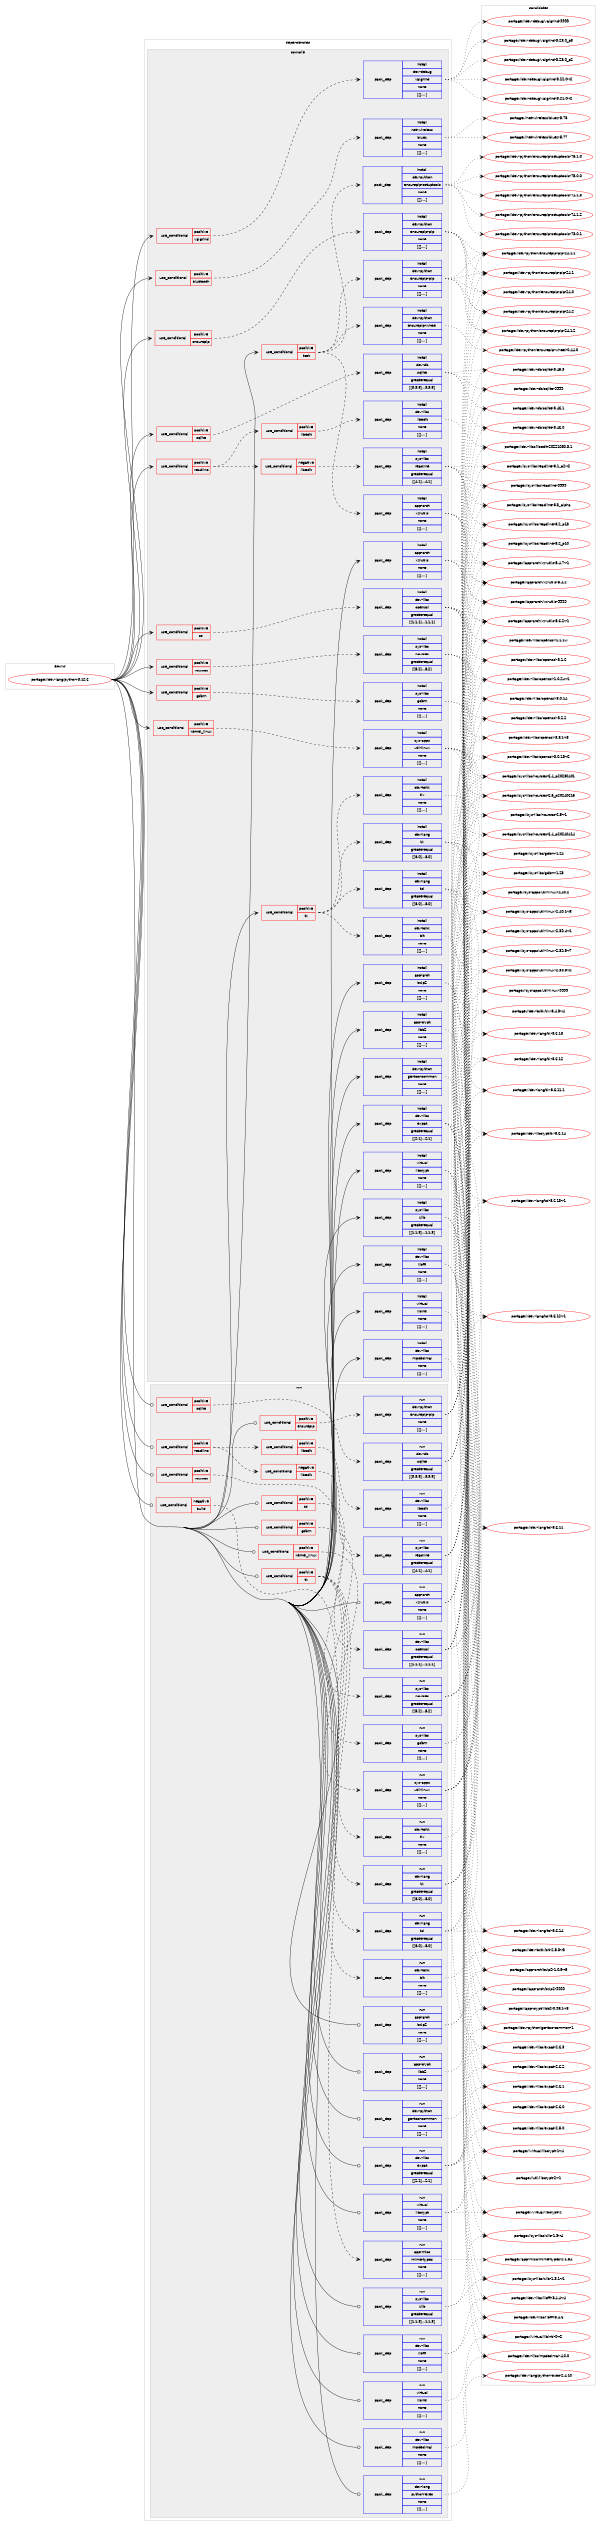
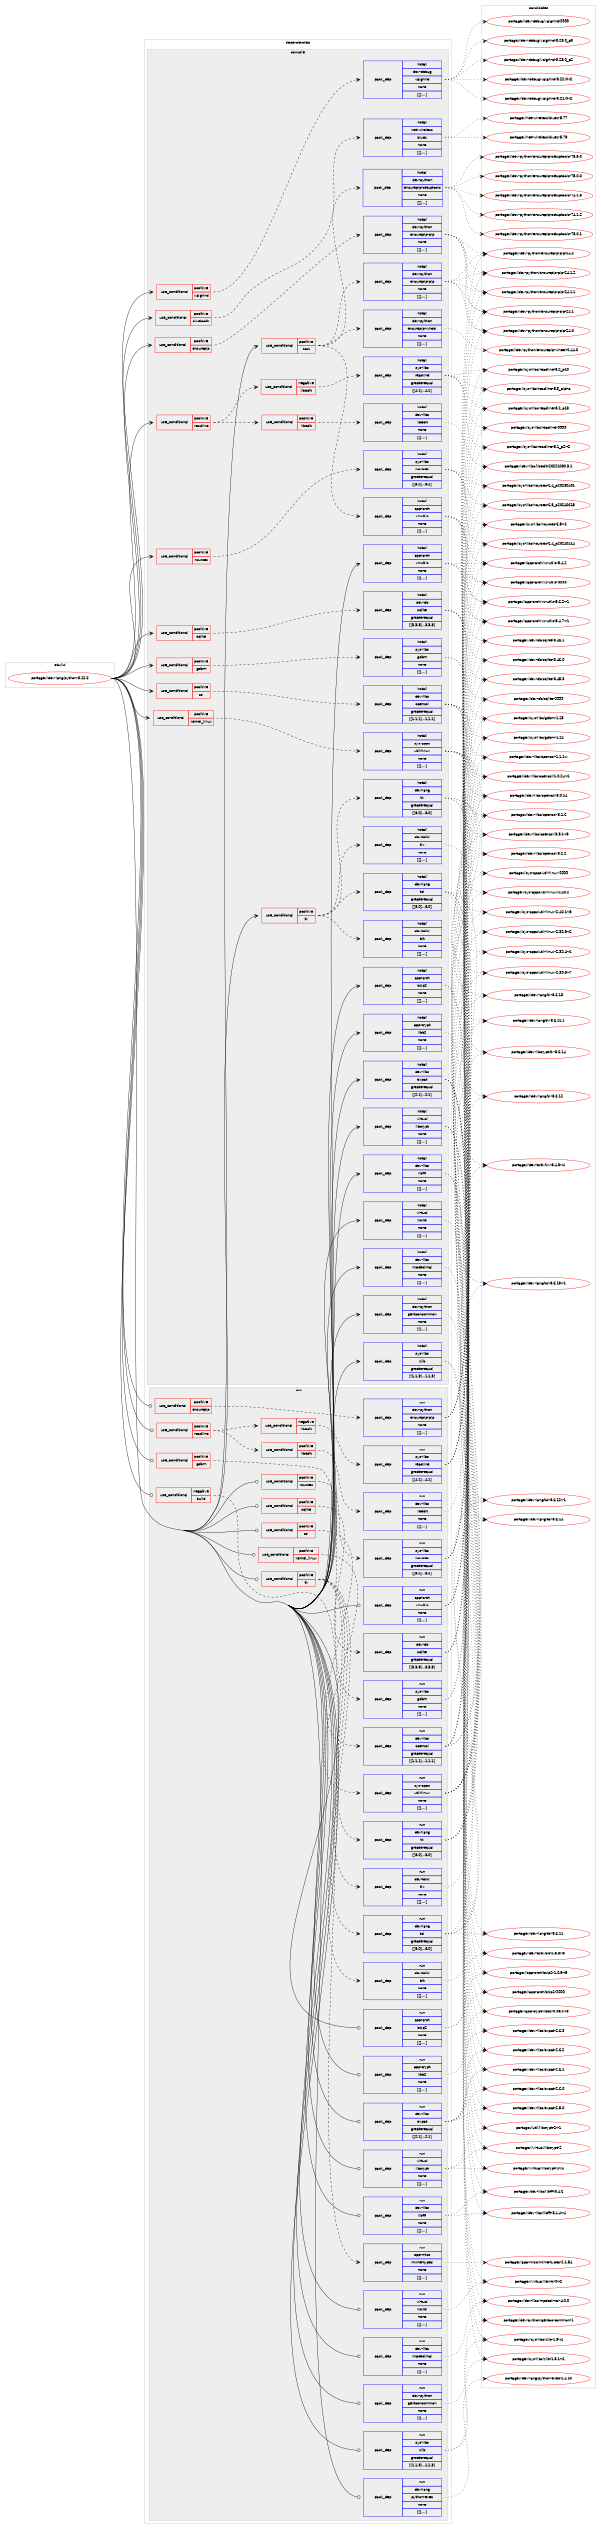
node "portage://dev-python/ensurepip-setuptools-75.1.0": label "portage://dev-python/ensurepip-setuptools-75.1.0" -> "portage://dev-python/ensurepip-setuptools-75.5.0"
node "portage://dev-libs/openssl-3.0.13-r2": removed
